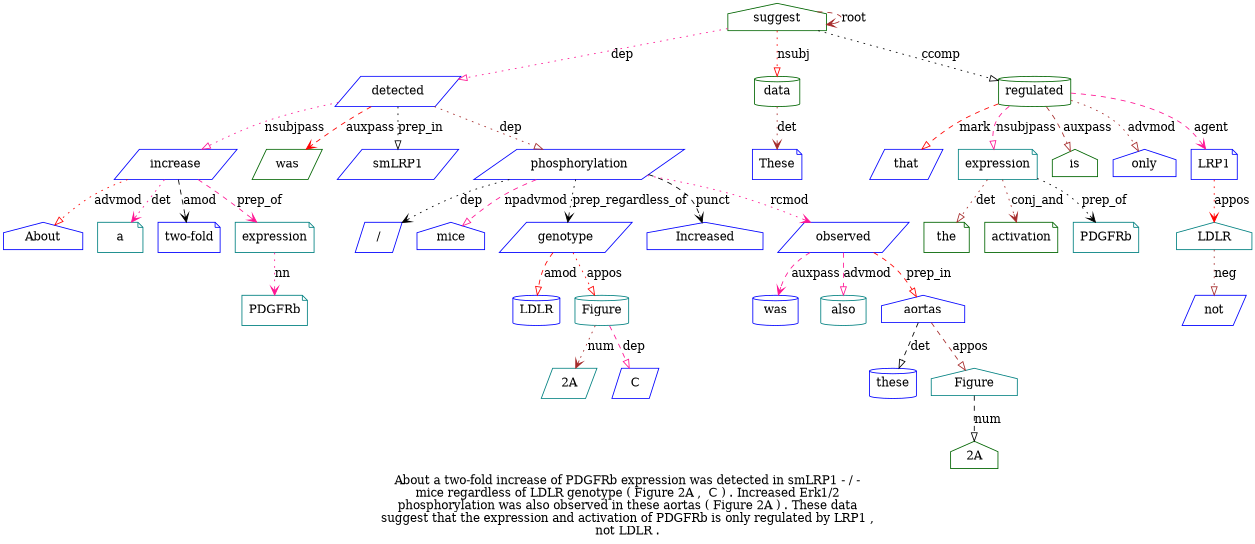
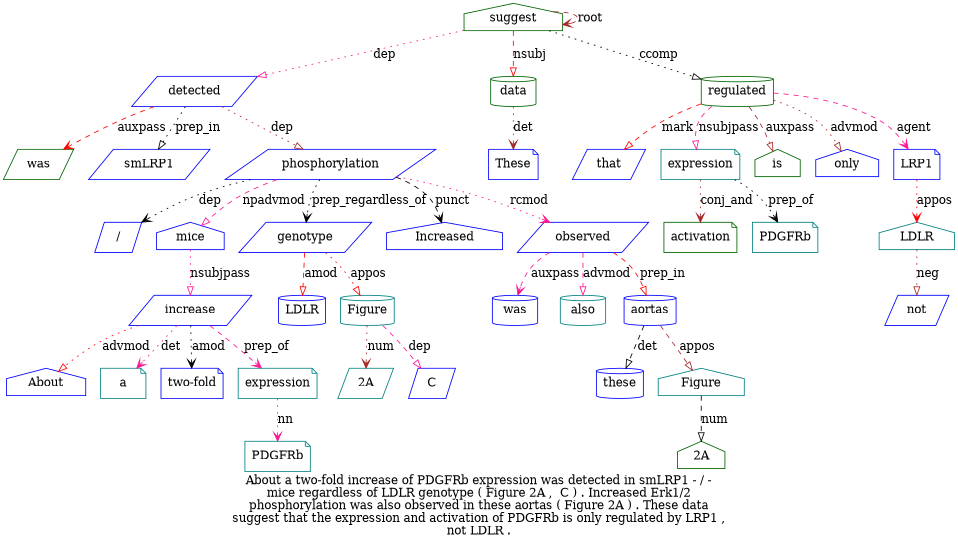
edge "suggest" -> "data": style dotted -> dashed
edge "detected" -> "increase": now "mice" -> "increase"
edge "increase" -> "two-fold": style dashed -> dotted
node "the": removed
node "aortas": shape house -> cylinder
